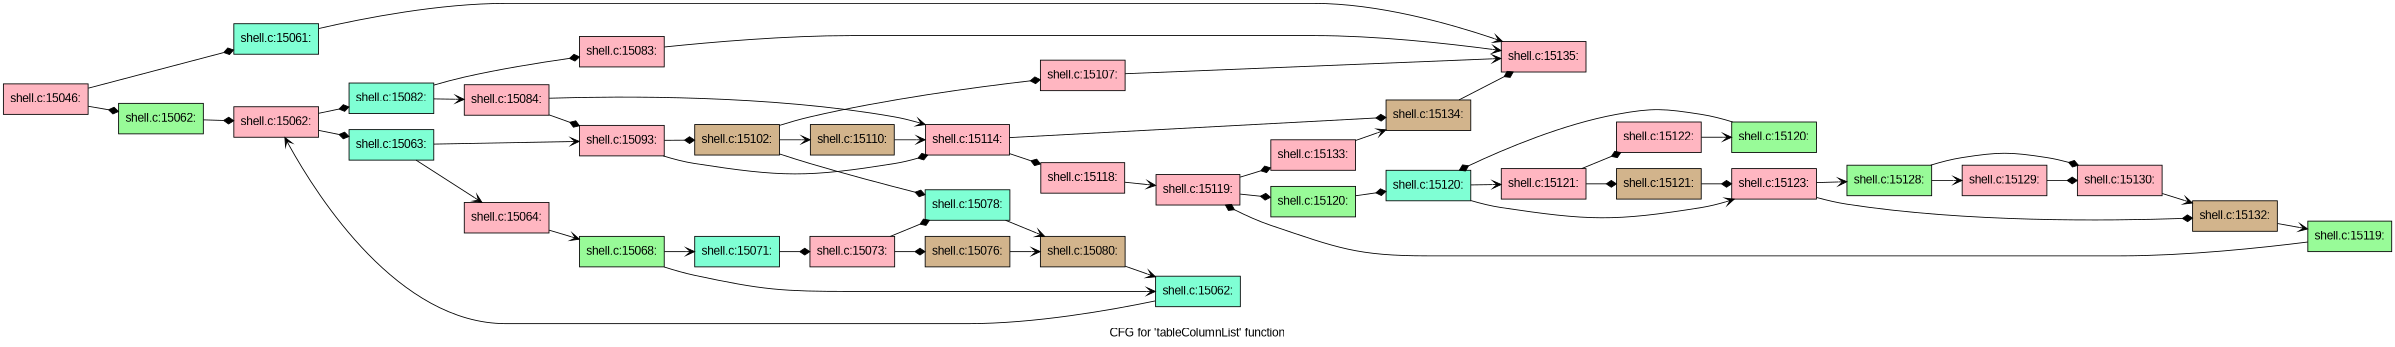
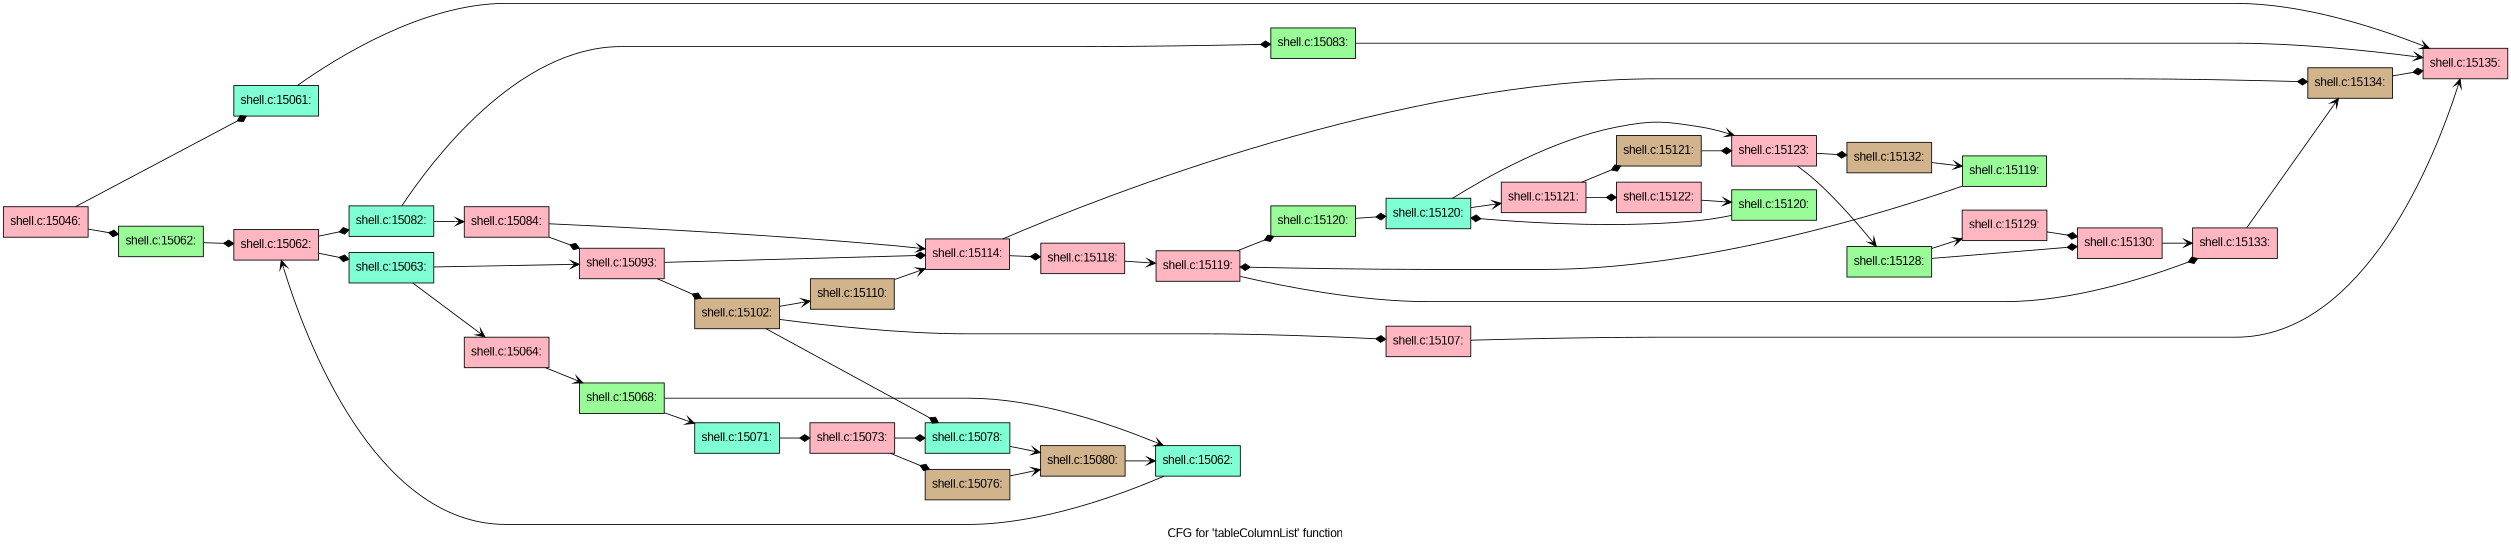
node "shell.c:15083:": fillcolor lightpink -> palegreen
edge "shell.c:15130:" -> "shell.c:15132:": now "shell.c:15130:" -> "shell.c:15133:"
